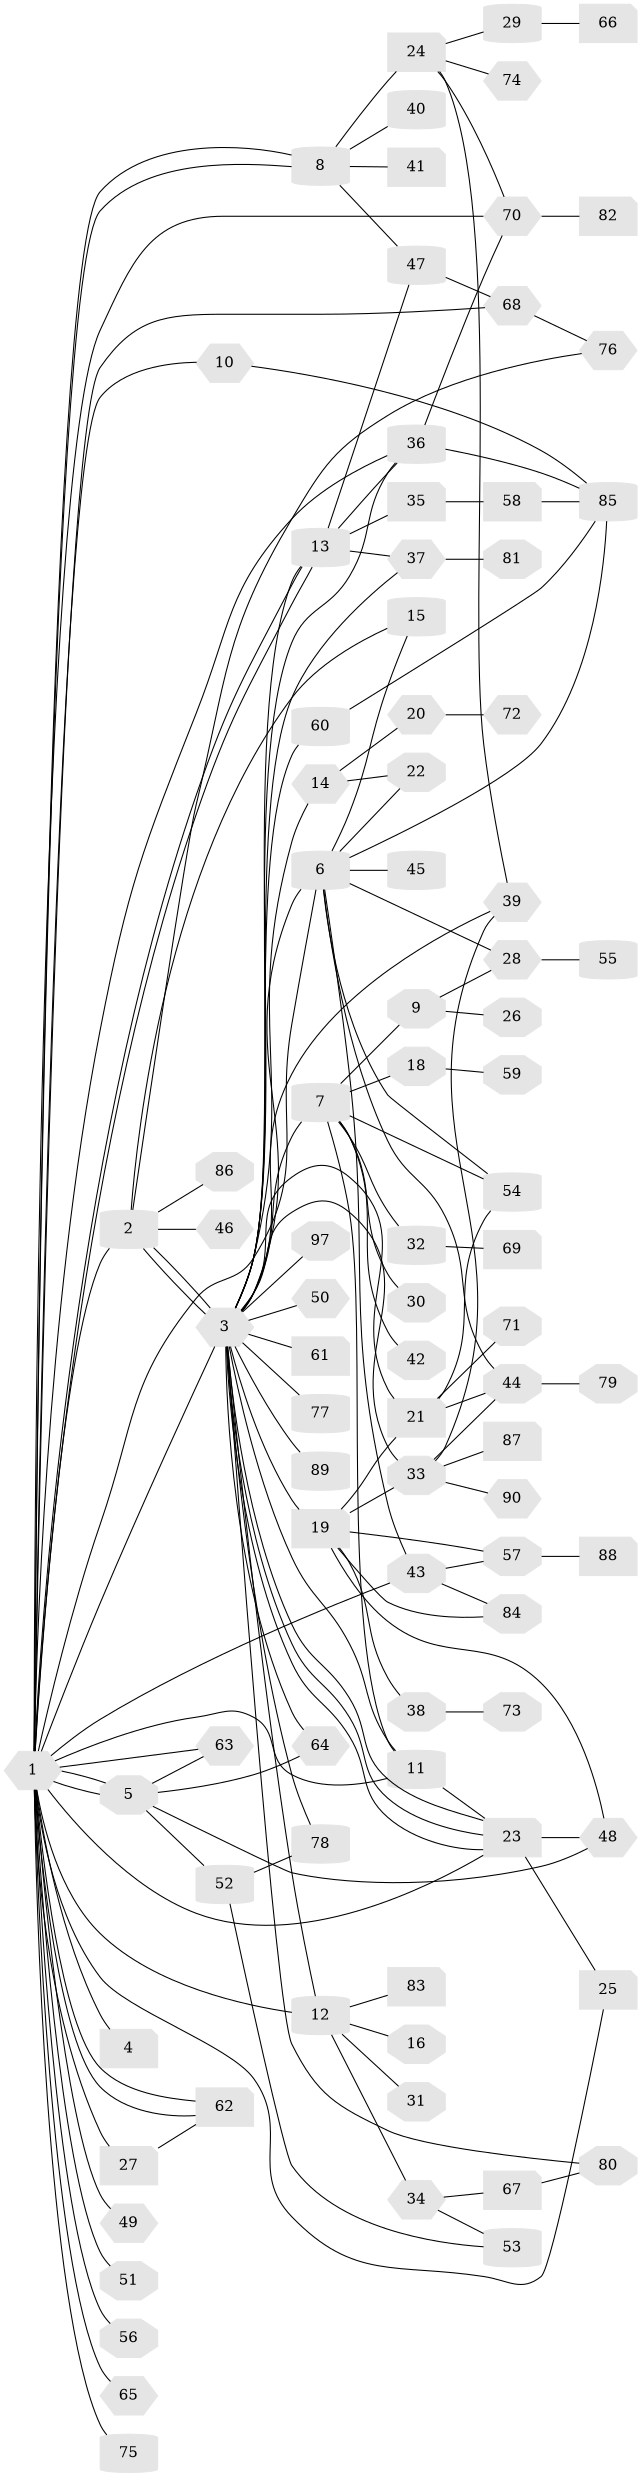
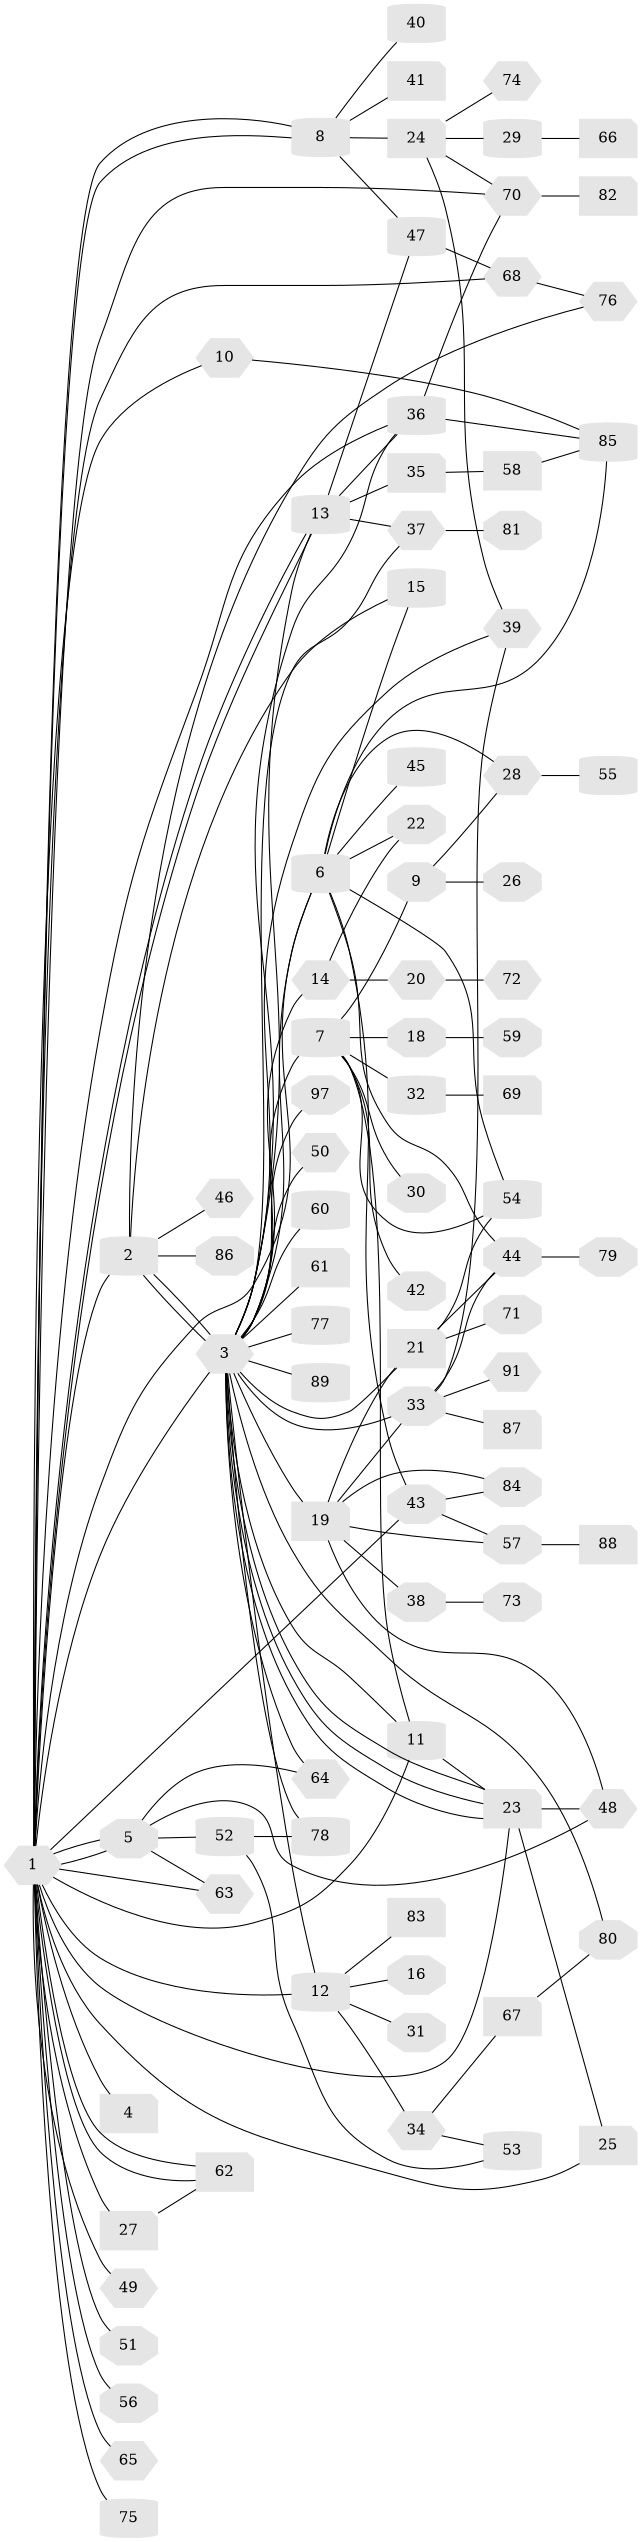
edge "85" -- "60": removed
node "90": label "90" -> "91"
